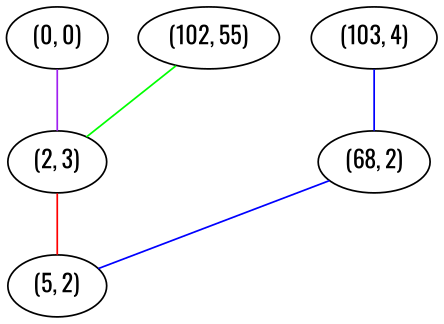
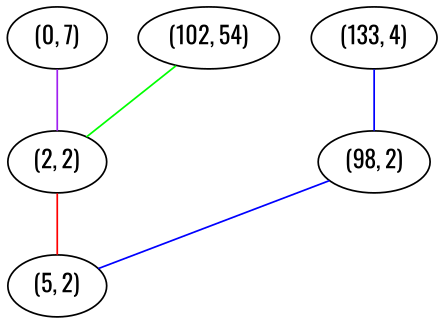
node "(0, 0)": label "(0, 0)" -> "(0, 7)"
node "(102, 55)": label "(102, 55)" -> "(102, 54)"
node "(103, 4)": label "(103, 4)" -> "(133, 4)"
node "(2, 3)": label "(2, 3)" -> "(2, 2)"
node "(68, 2)": label "(68, 2)" -> "(98, 2)"
